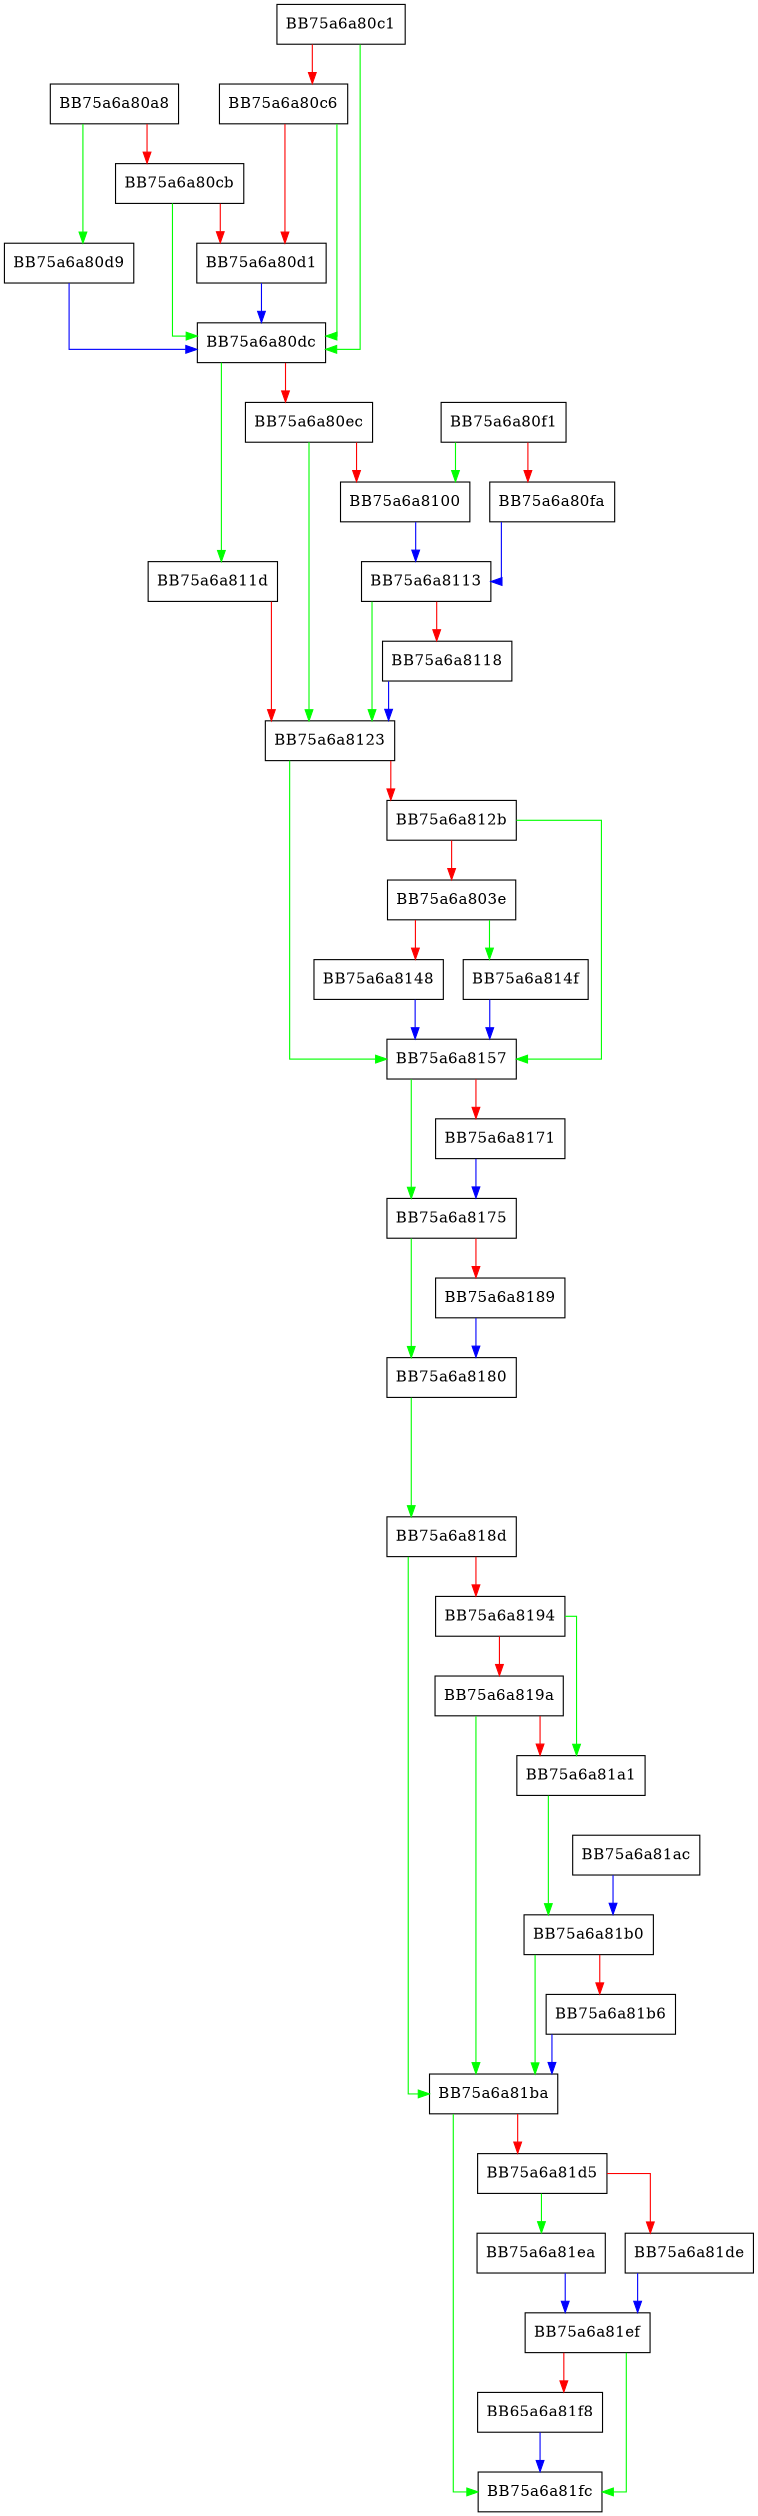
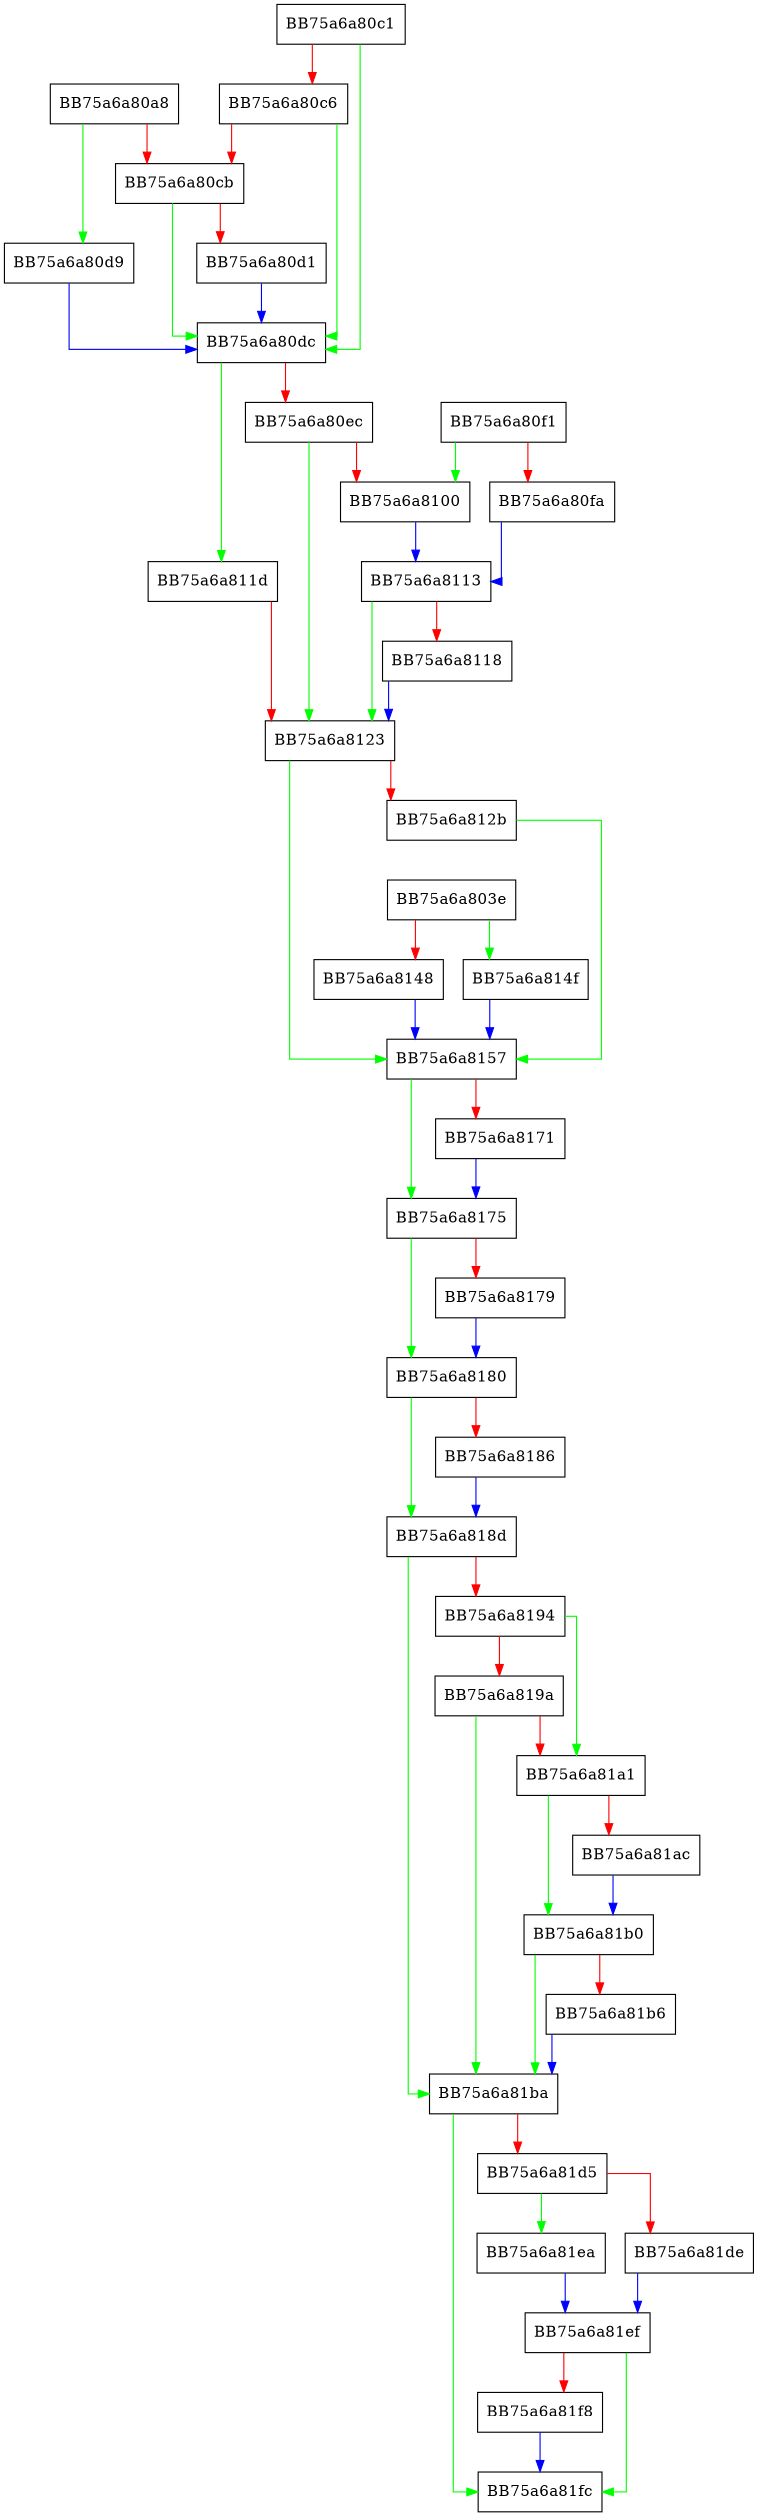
edge "BB75a6a80c6" -> "BB75a6a80d1": now "BB75a6a80c6" -> "BB75a6a80cb"
edge "BB75a6a812b" -> "BB75a6a803e": removed
node "BB75a6a8189": label "BB75a6a8189" -> "BB75a6a8179"
node "BB75a6a8186": added
edge "BB75a6a81a1" -> "BB75a6a81ac": added
node "BB65a6a81f8": label "BB65a6a81f8" -> "BB75a6a81f8"
